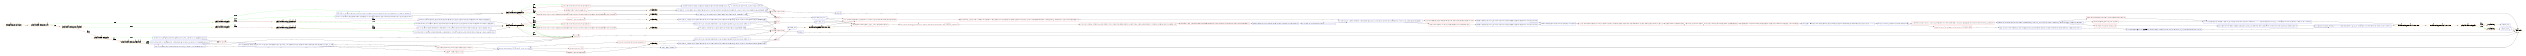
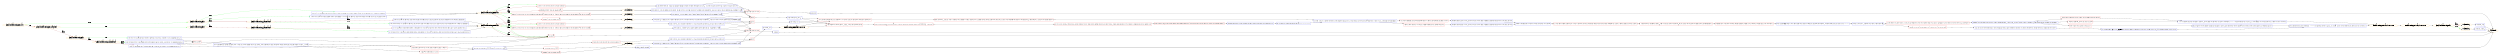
node "QuincyRank3Convo2 begins.": removed
